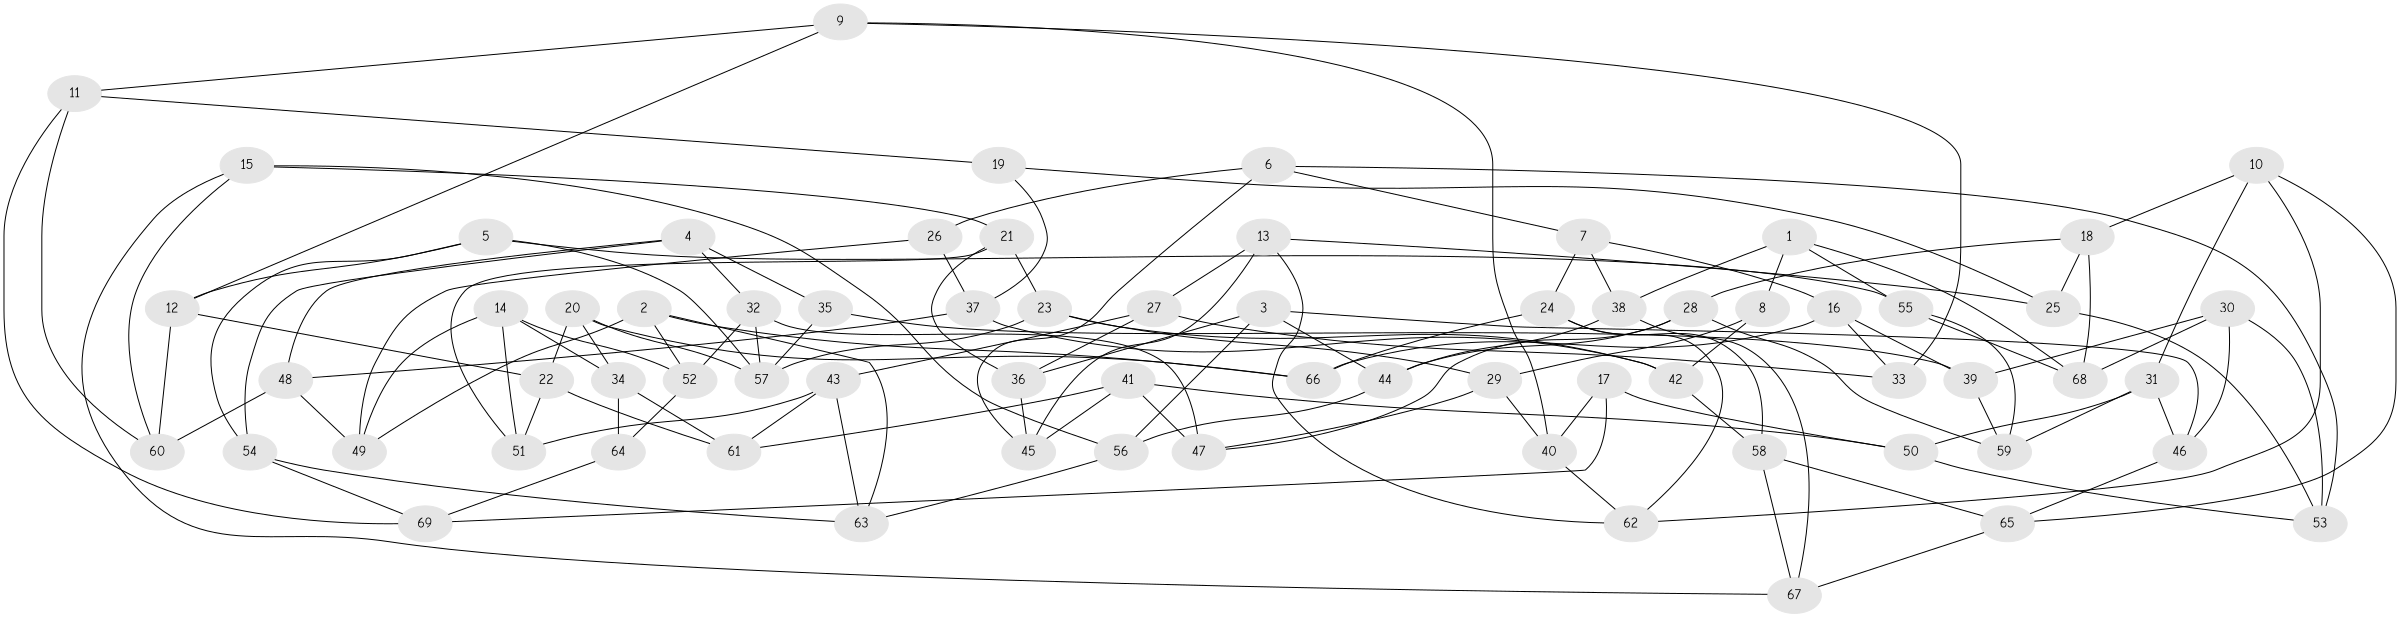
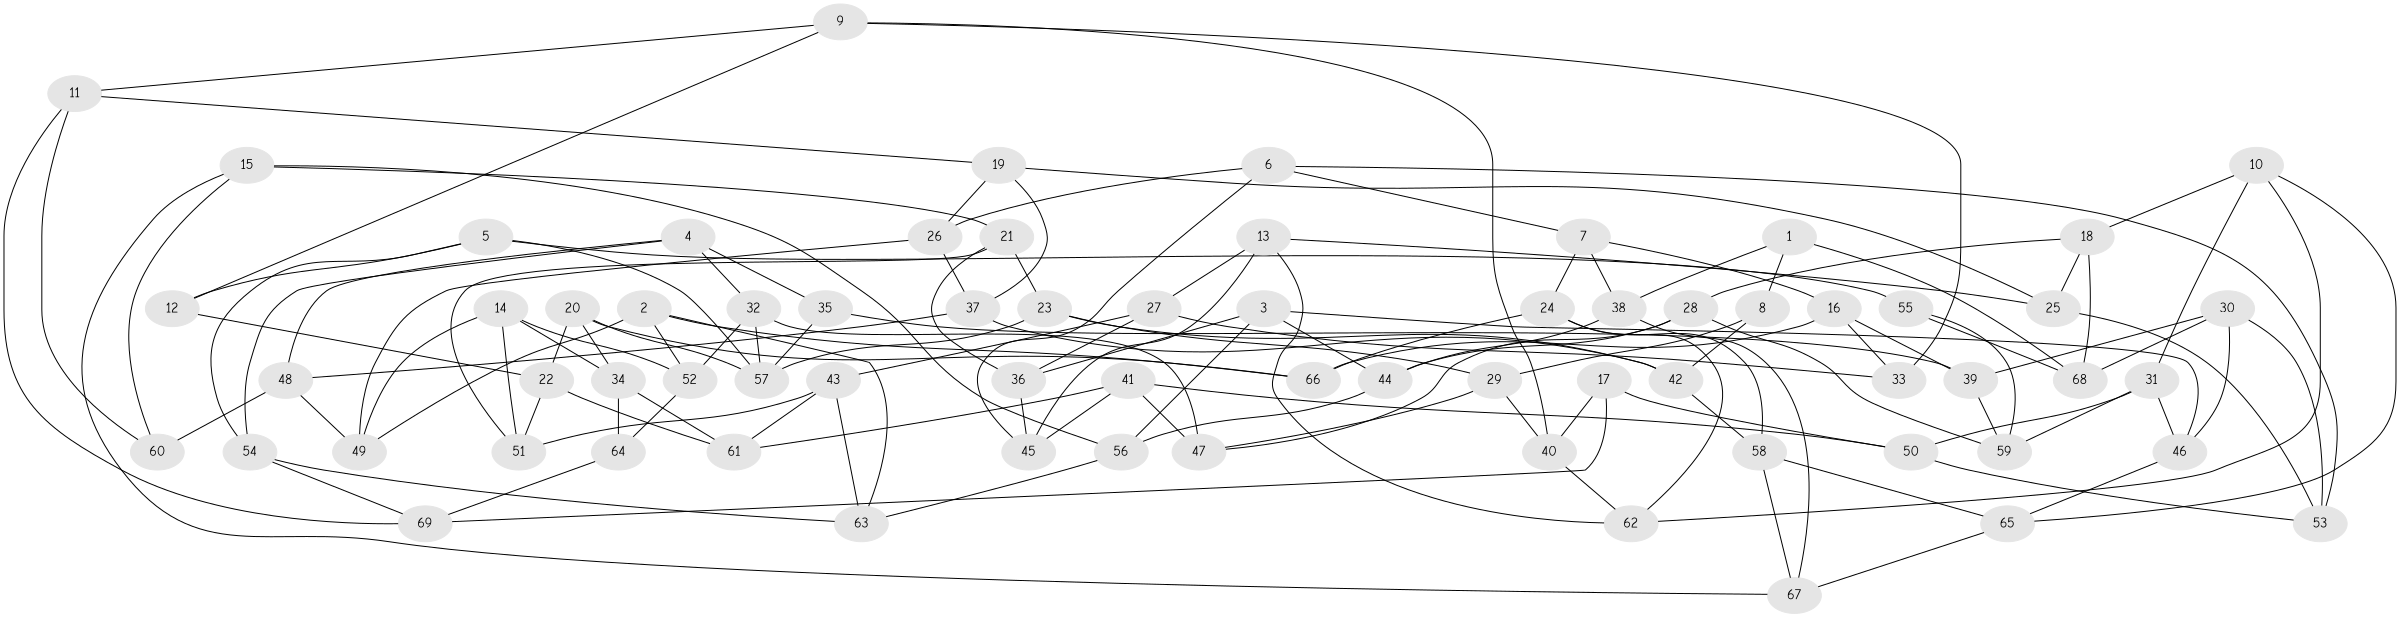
edge "19" -- "26": added
edge "1" -- "55": removed
edge "12" -- "60": removed
